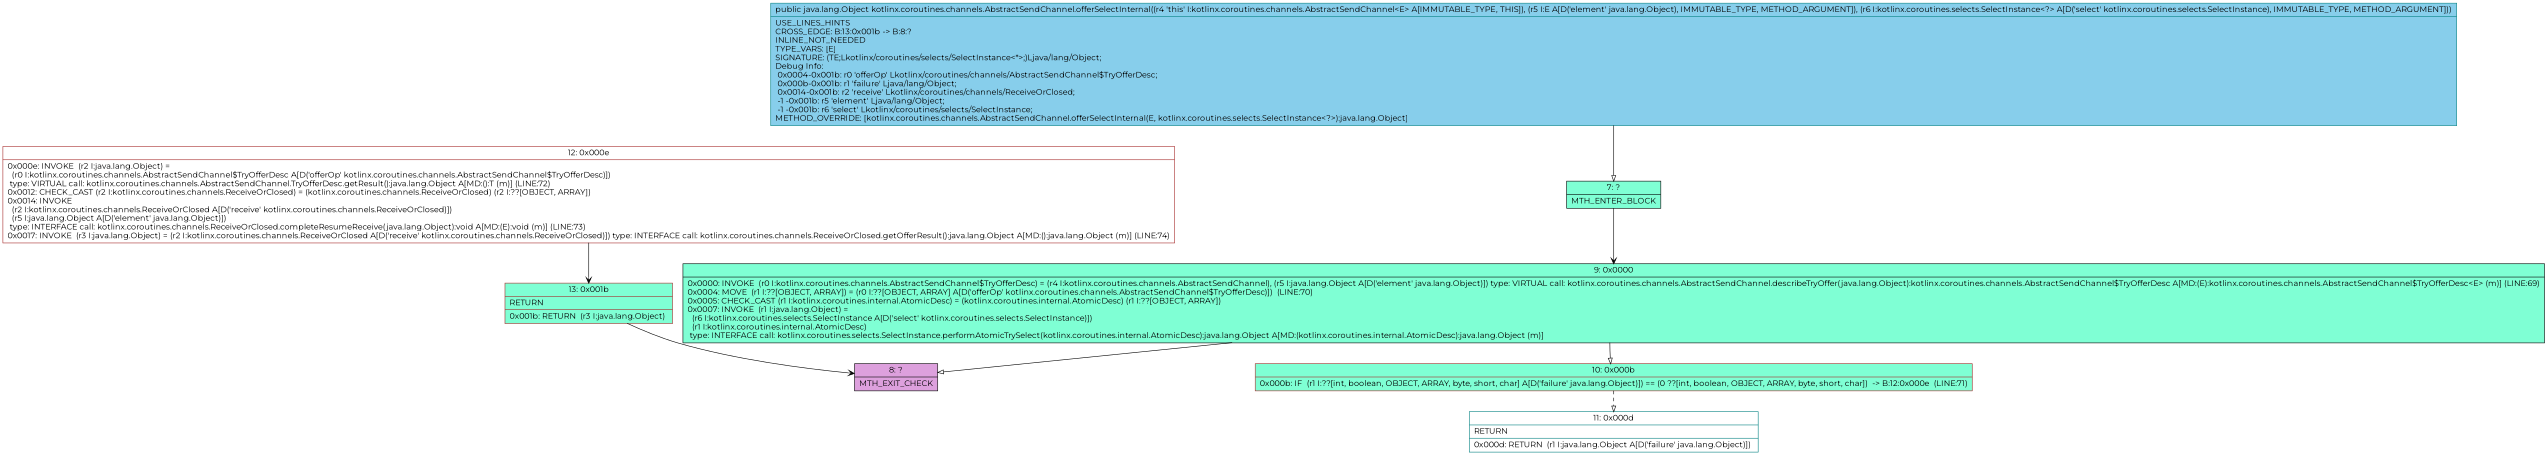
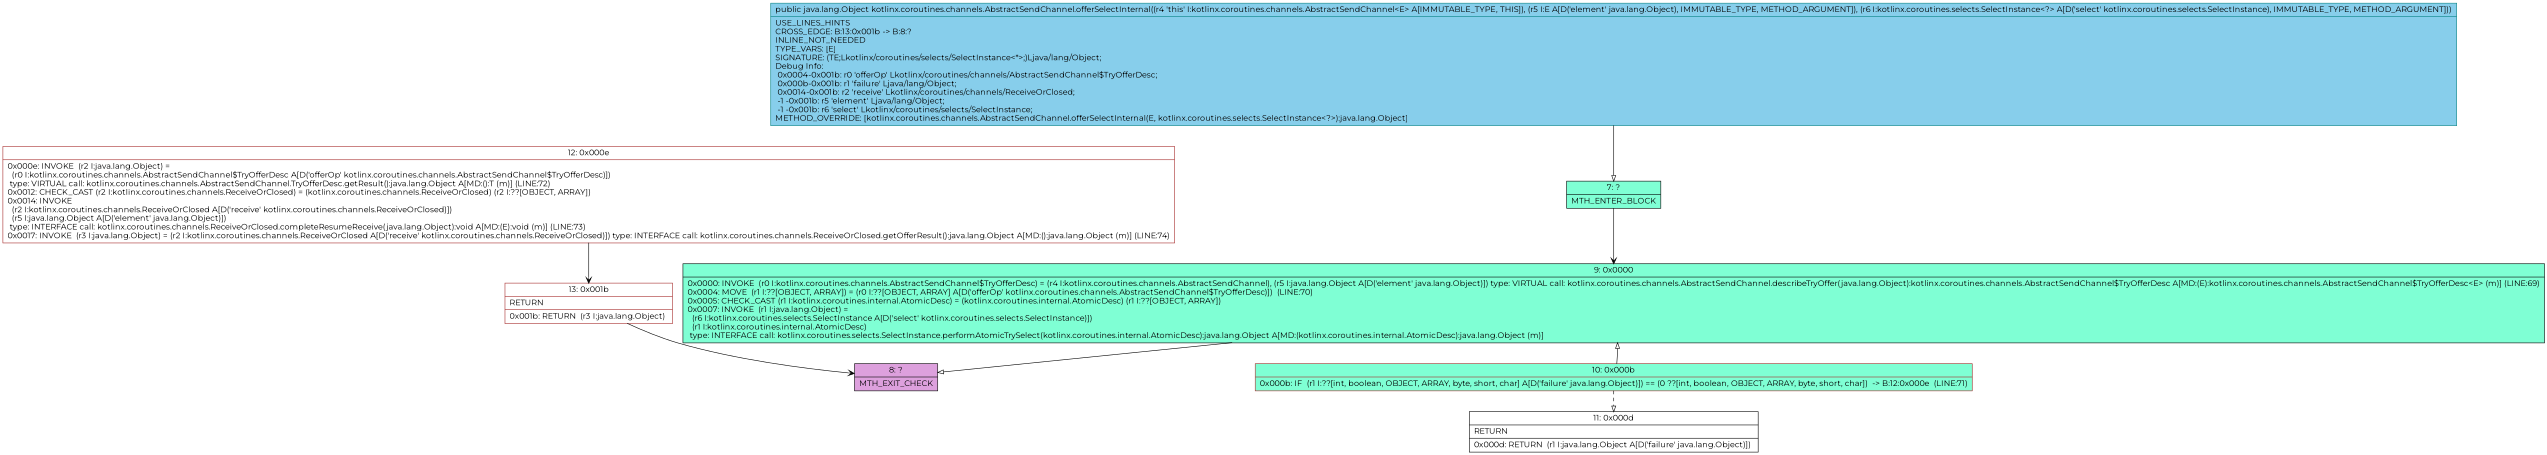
node "13: 0x001b": fillcolor aquamarine -> white
edge "9: 0x0000" -> "10: 0x000b": reversed
node "11: 0x000d": color teal -> black
